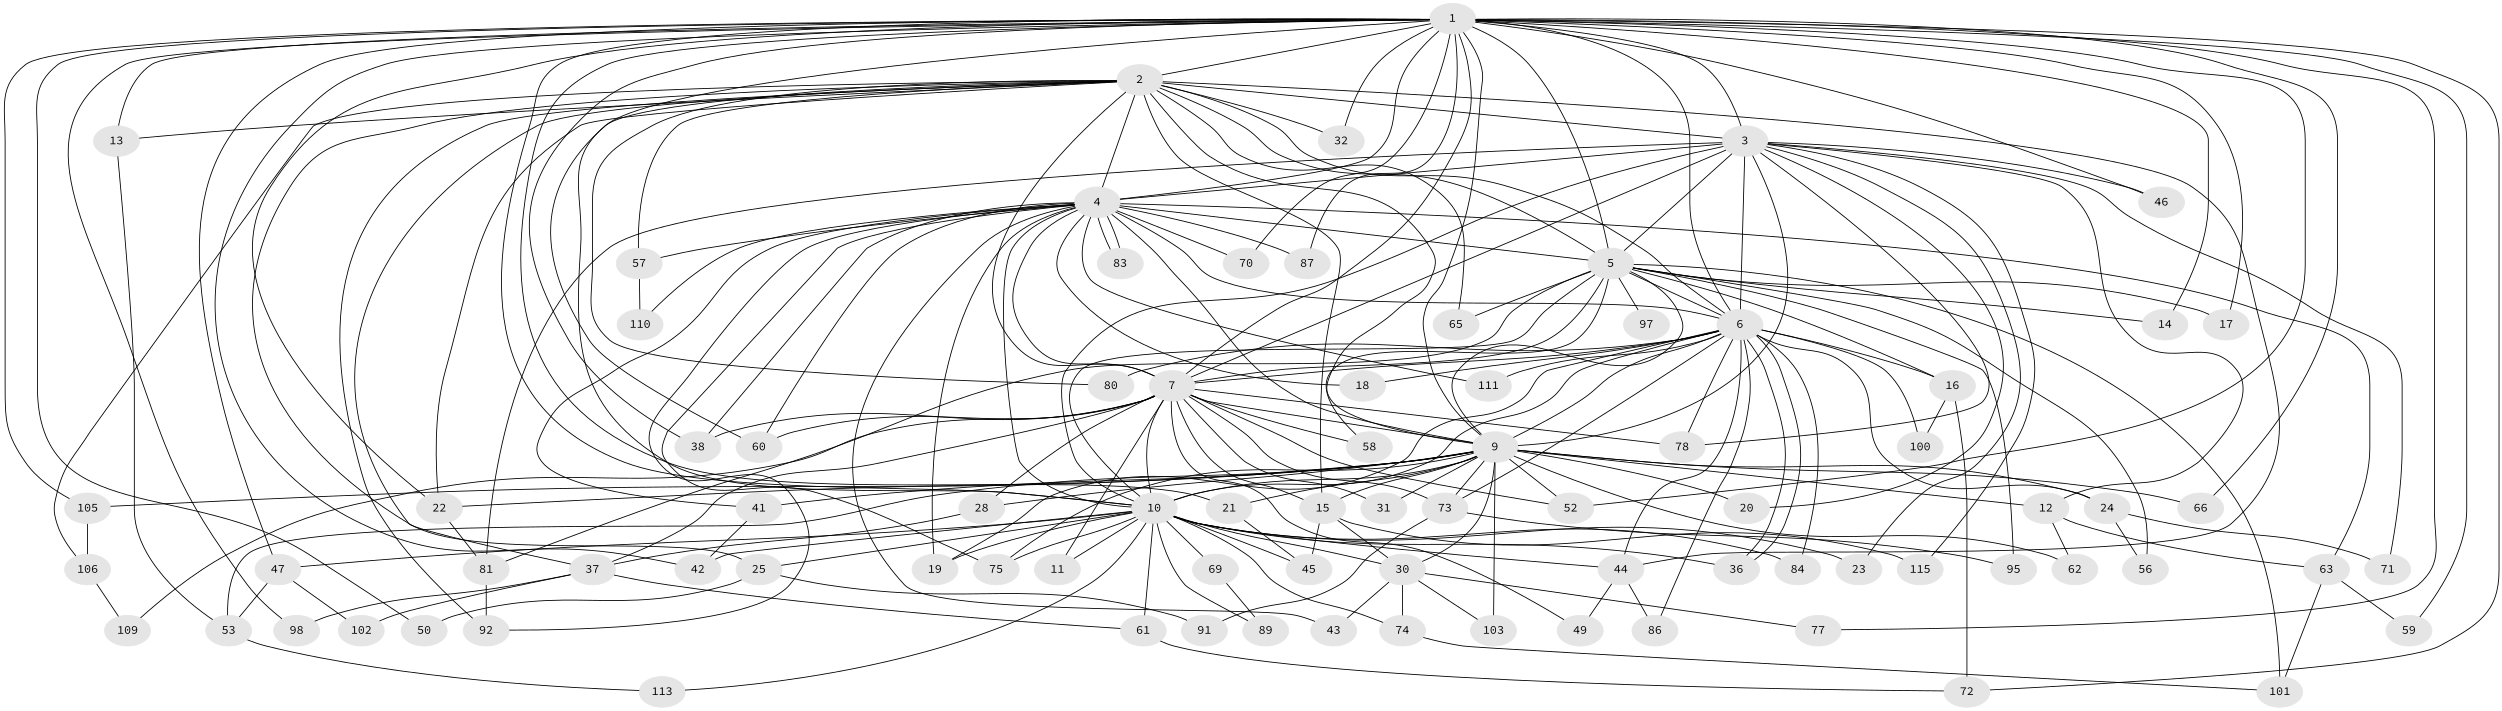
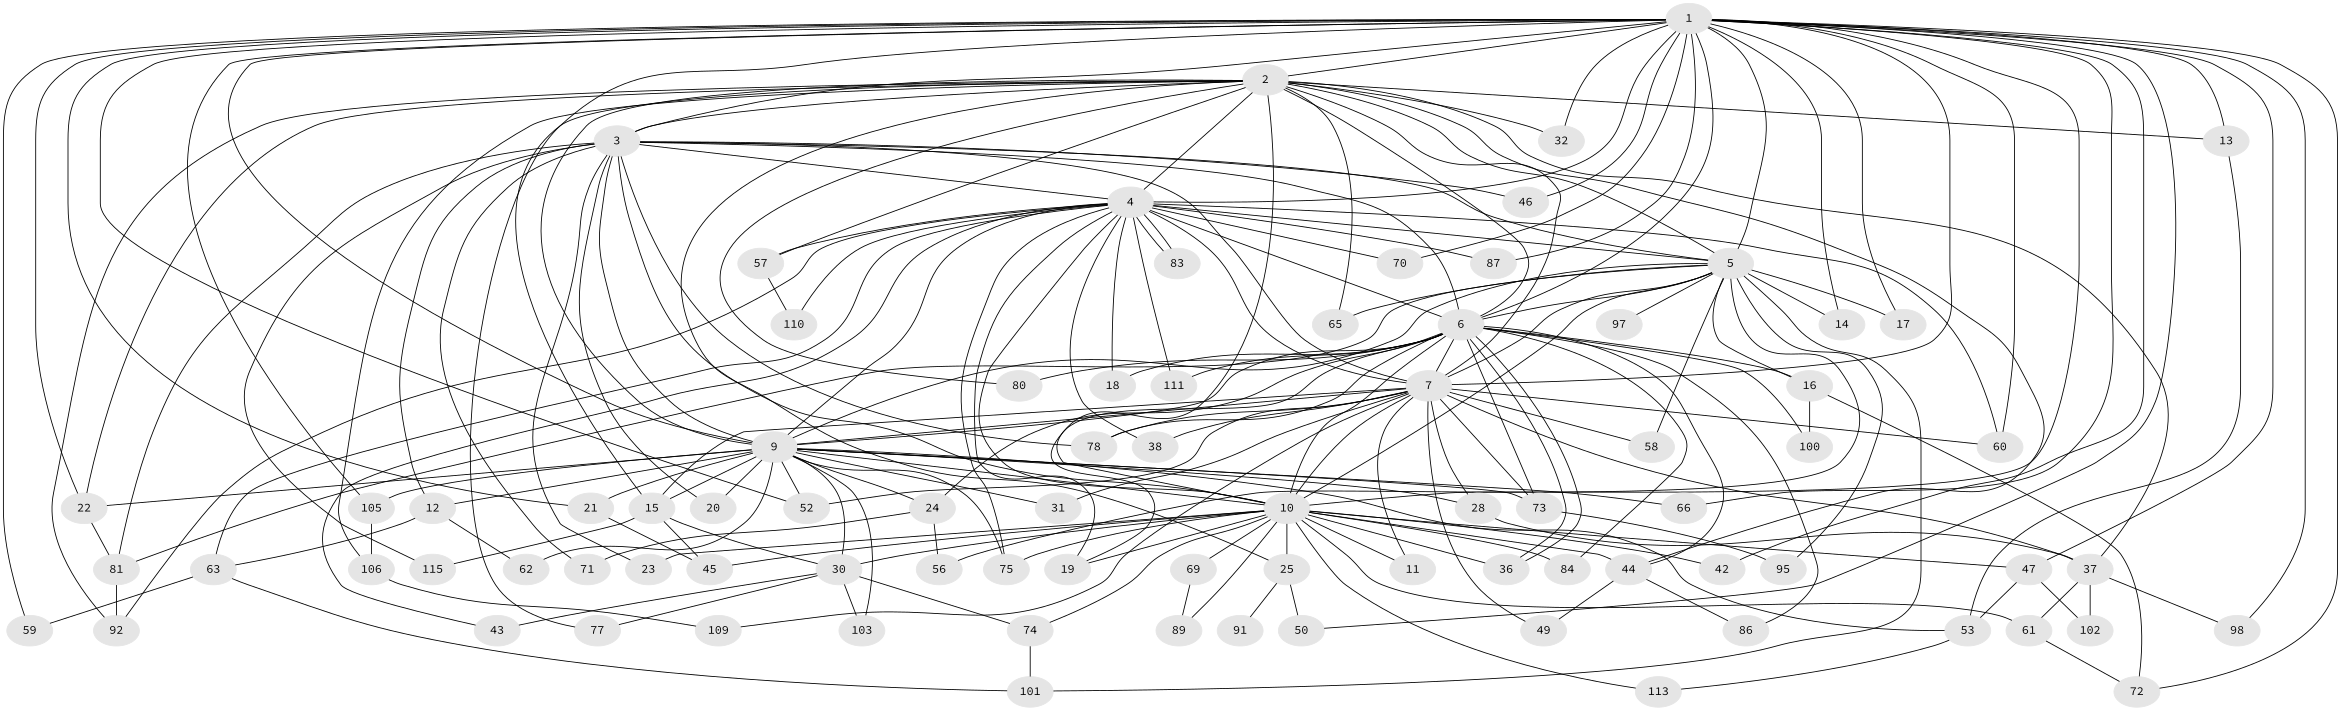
edge "1" -- "38": removed
node "41": removed
edge "73" -- "91": removed
